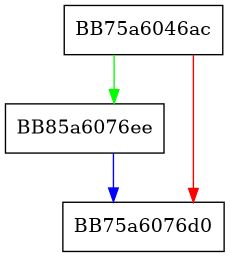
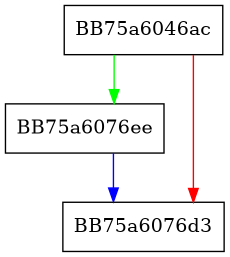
node "BB85a6076ee": label "BB85a6076ee" -> "BB75a6076ee"
node "BB75a6076d0": label "BB75a6076d0" -> "BB75a6076d3"
